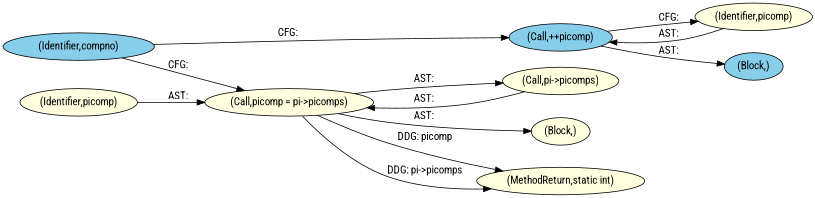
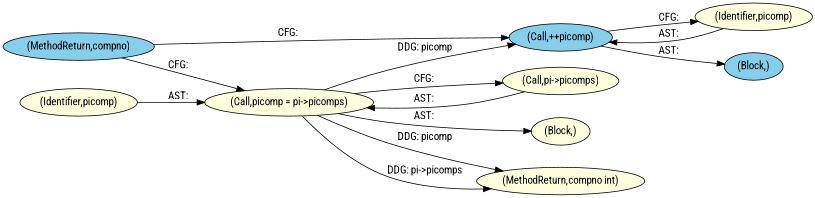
node "(Identifier,compno)": label "(Identifier,compno)" -> "(MethodReturn,compno)"
edge "(Call,picomp = pi->picomps)" -> "(Call,++picomp)": added, label "DDG: picomp"
edge "(Call,picomp = pi->picomps)" -> "(Call,pi->picomps)": label "AST: " -> "CFG: "
node "(MethodReturn,static int)": label "(MethodReturn,static int)" -> "(MethodReturn,compno int)"
